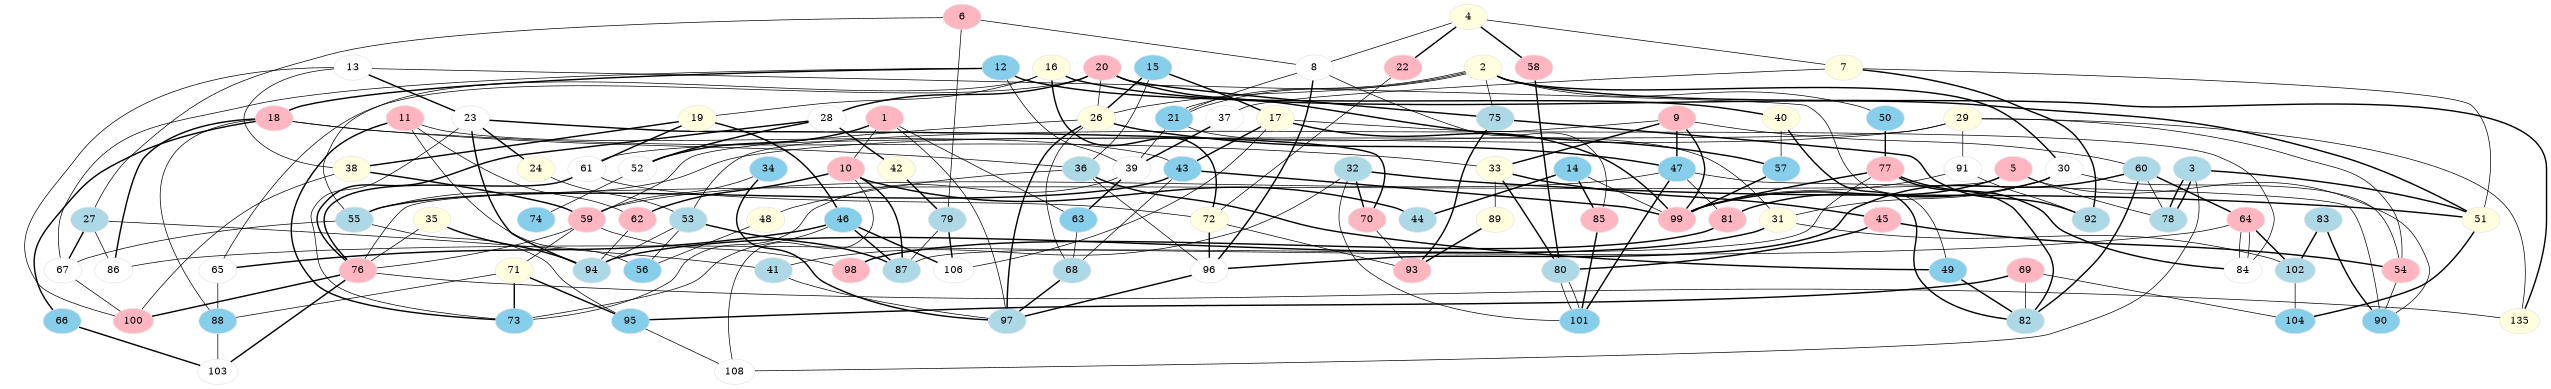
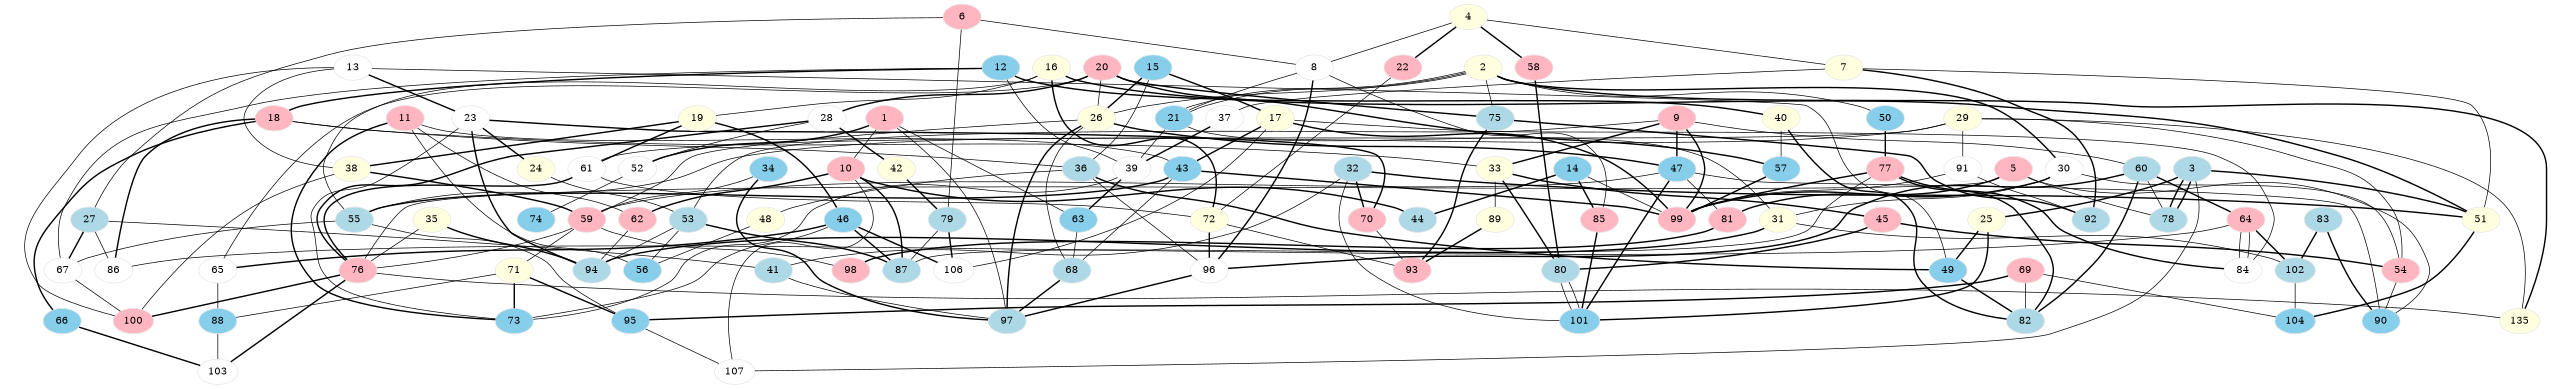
edge "28" -- "52": style bold -> solid
edge "18" -- "88": removed
node "25": added
node "108": label "108" -> "107"
